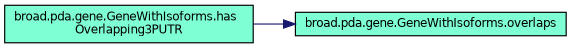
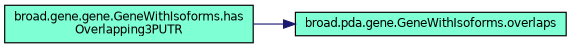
node "broad.pda.gene.GeneWithIsoforms.has Overlapping3PUTR": label "broad.pda.gene.GeneWithIsoforms.has Overlapping3PUTR" -> "broad.gene.gene.GeneWithIsoforms.has Overlapping3PUTR"
